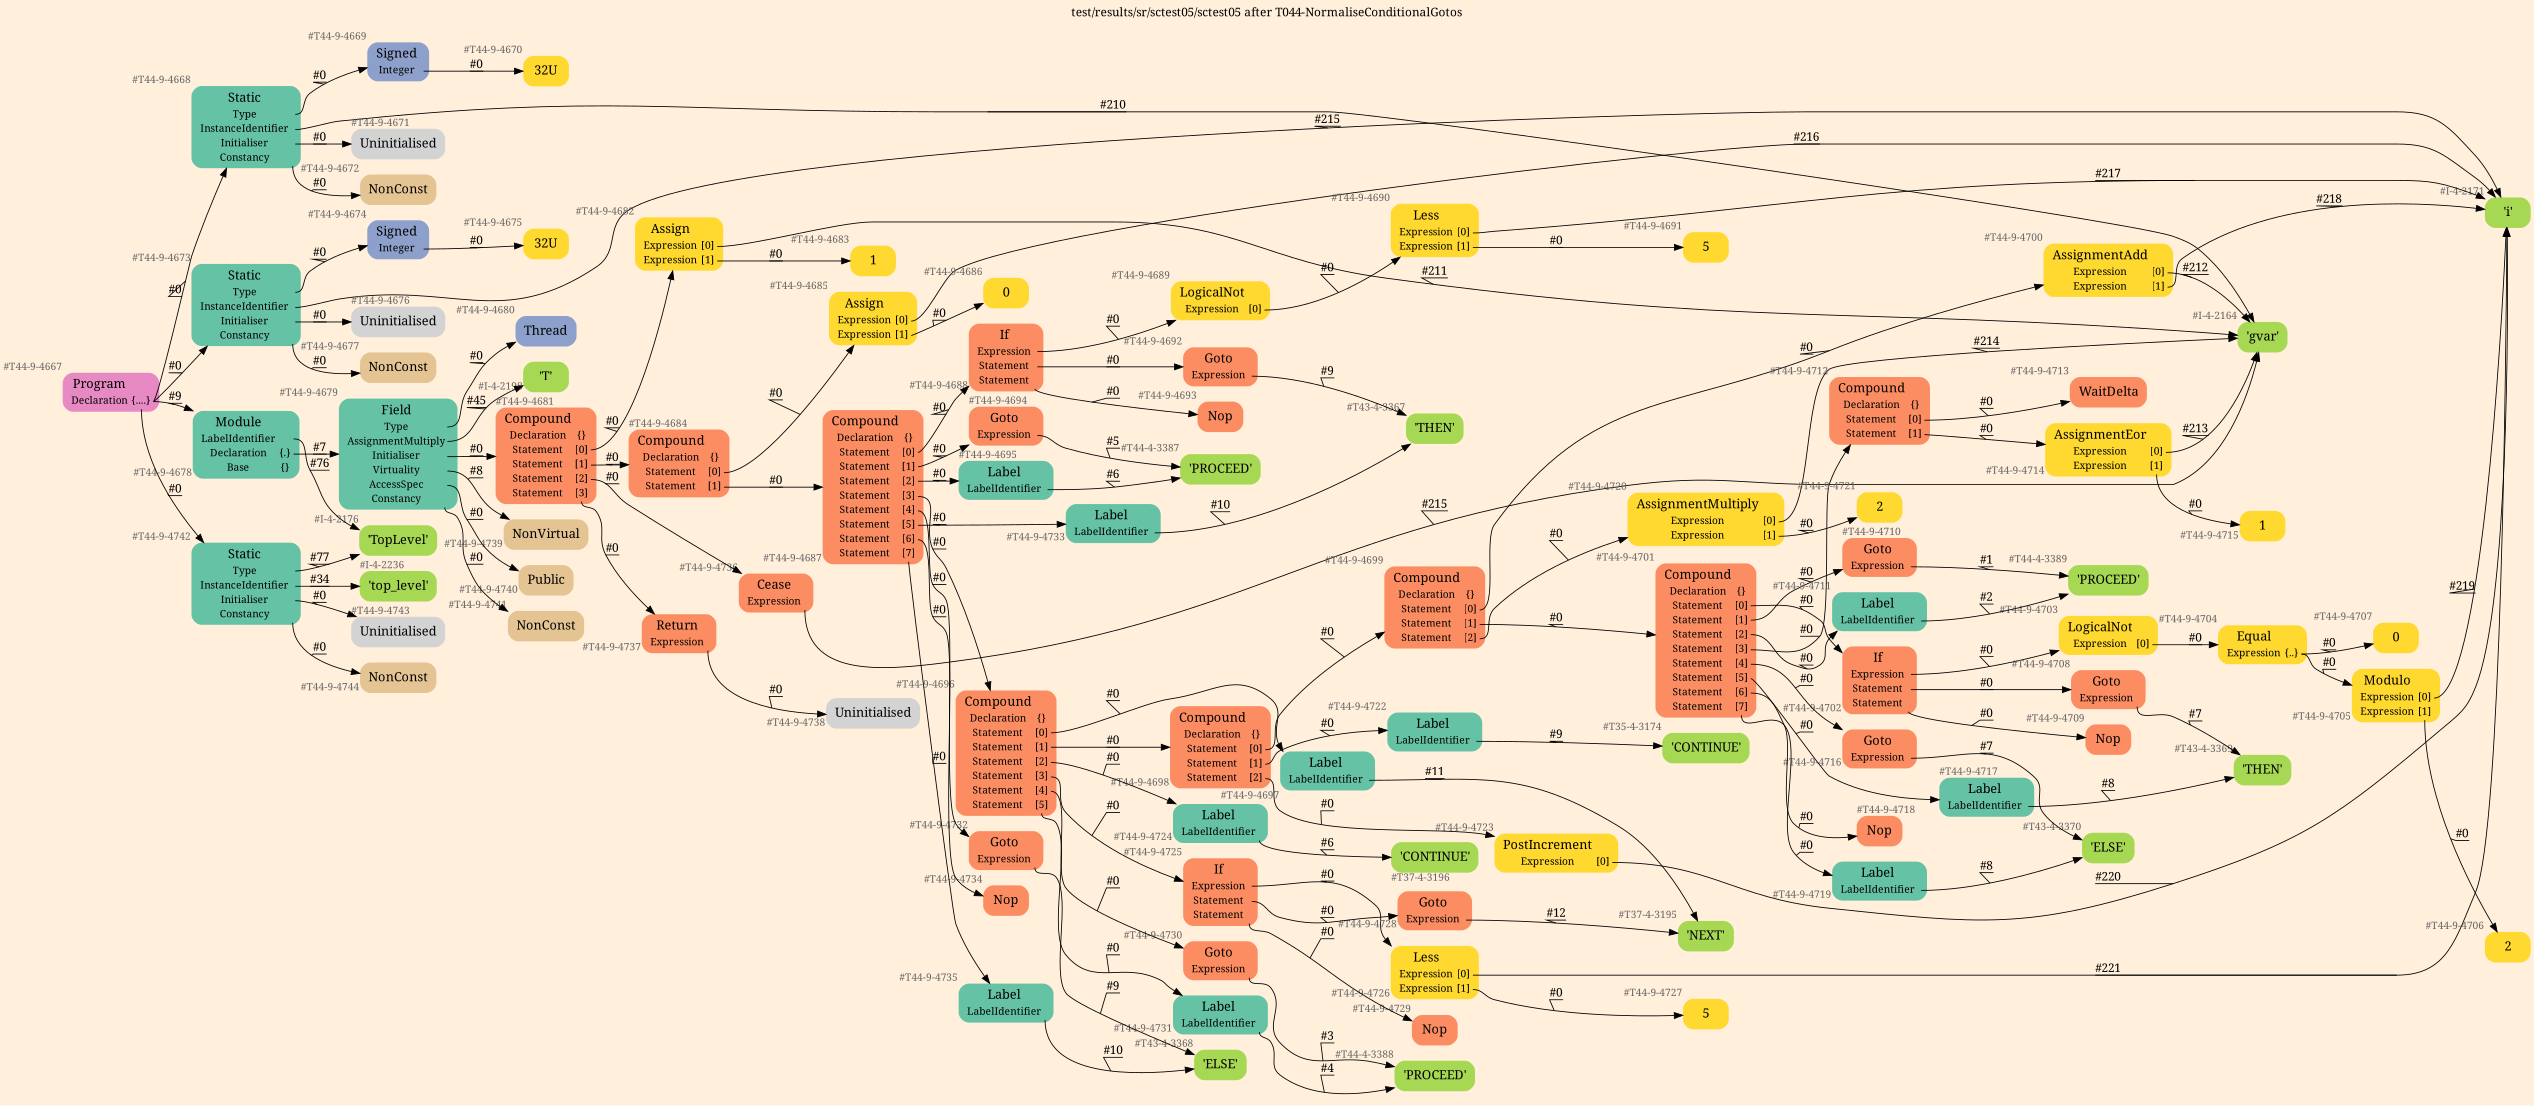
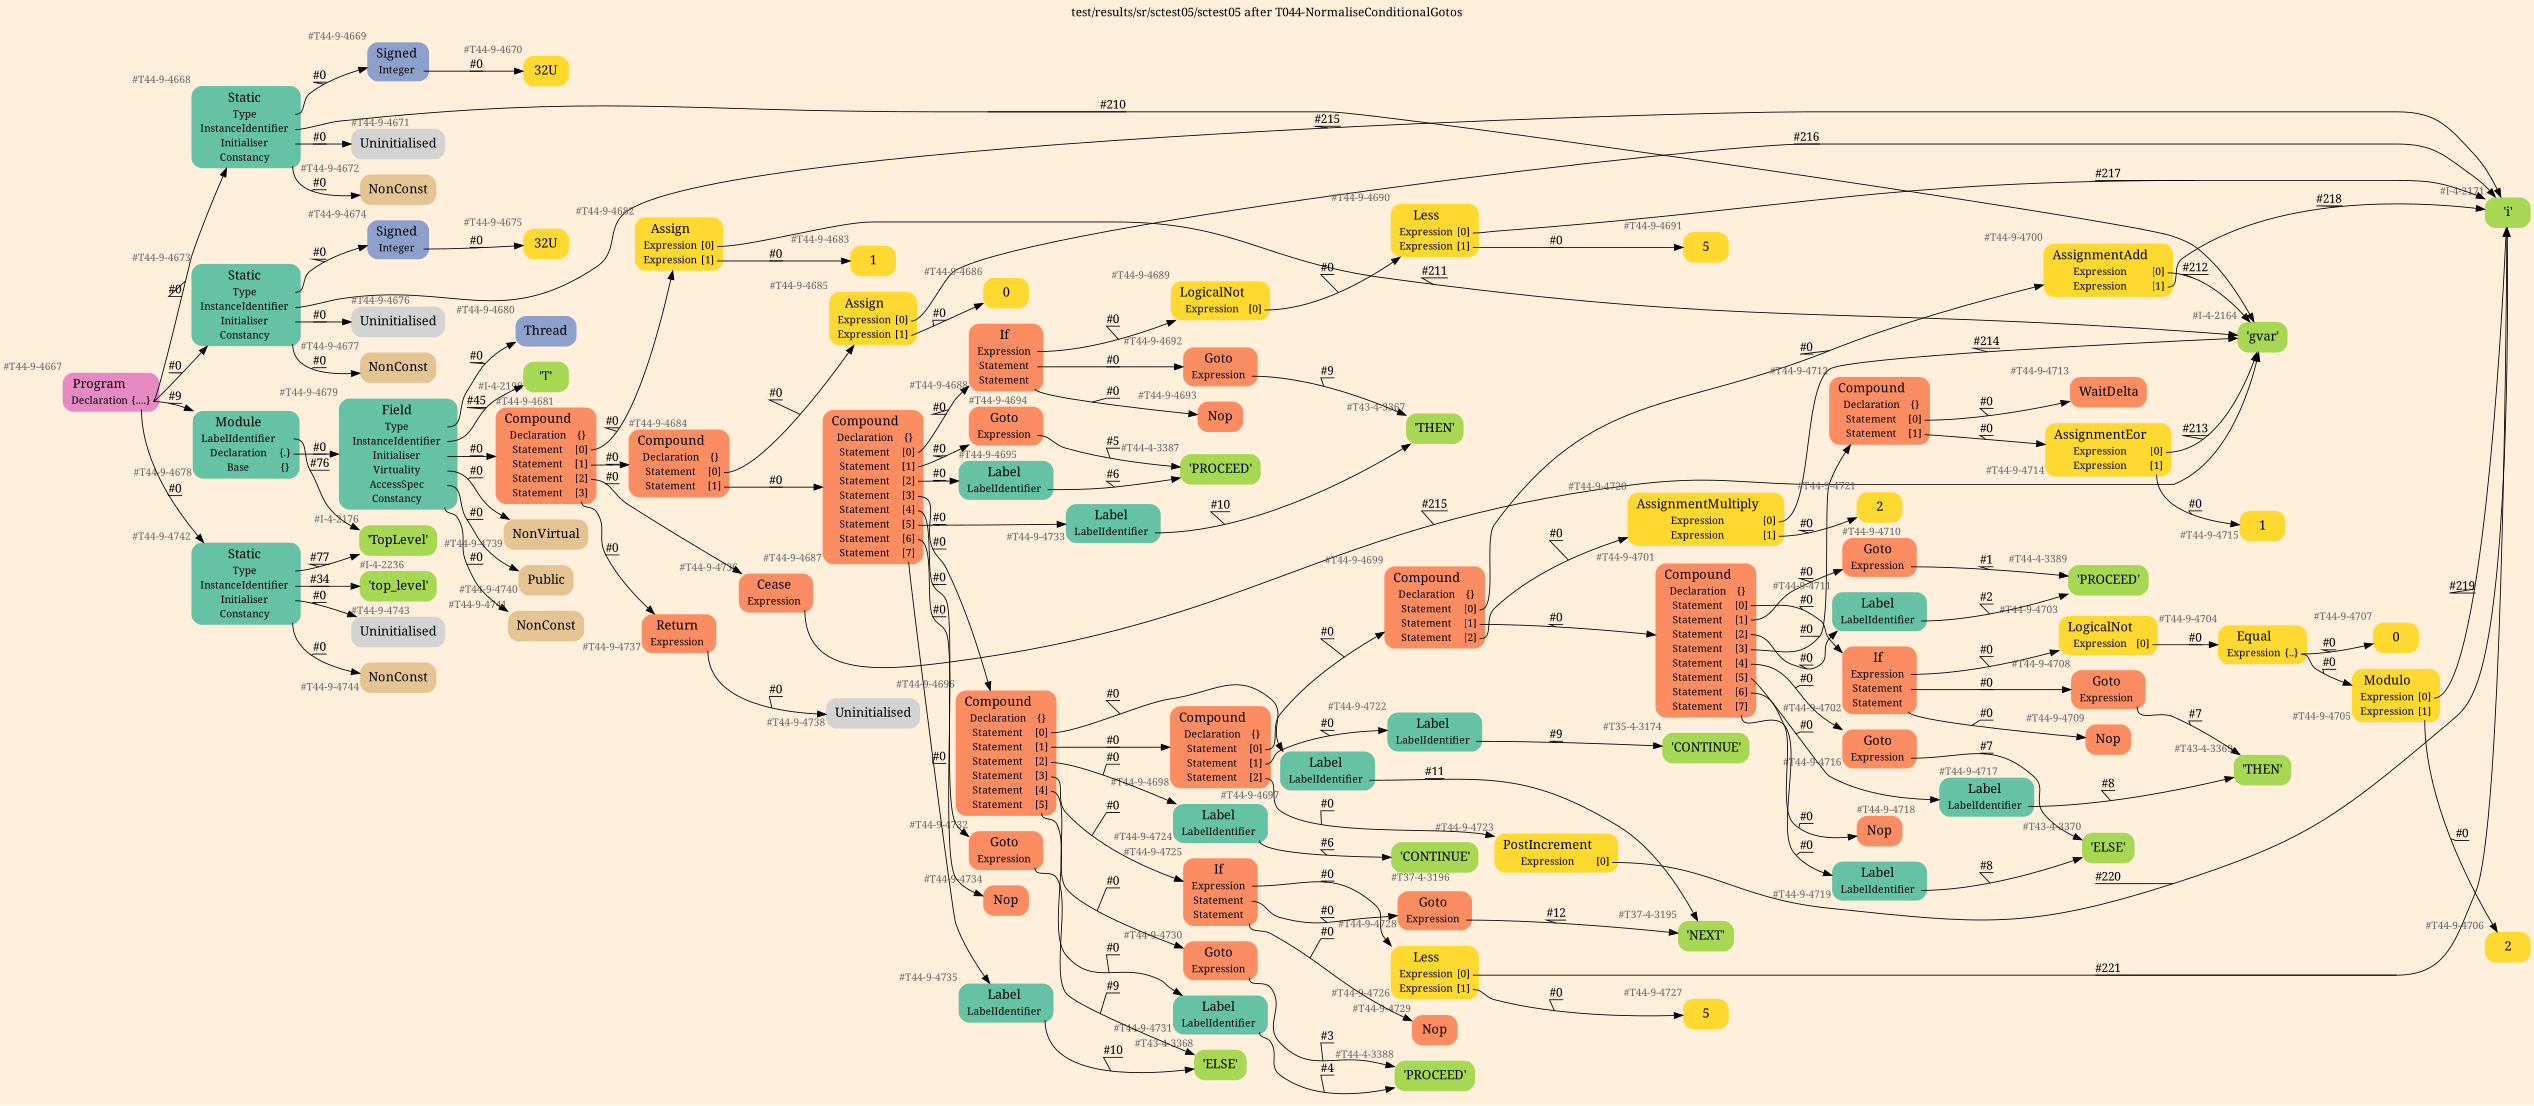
node "Field": text "AssignmentMultiply" -> "InstanceIdentifier"
edge "Module" -> "Field": label "#7" -> "#0"
edge "Field" -> "NonVirtual": label "#8" -> "#0"
